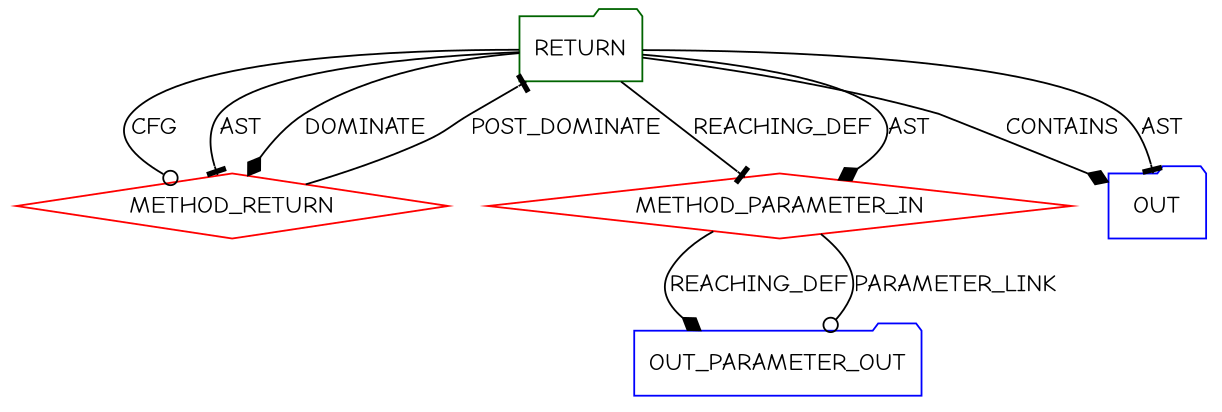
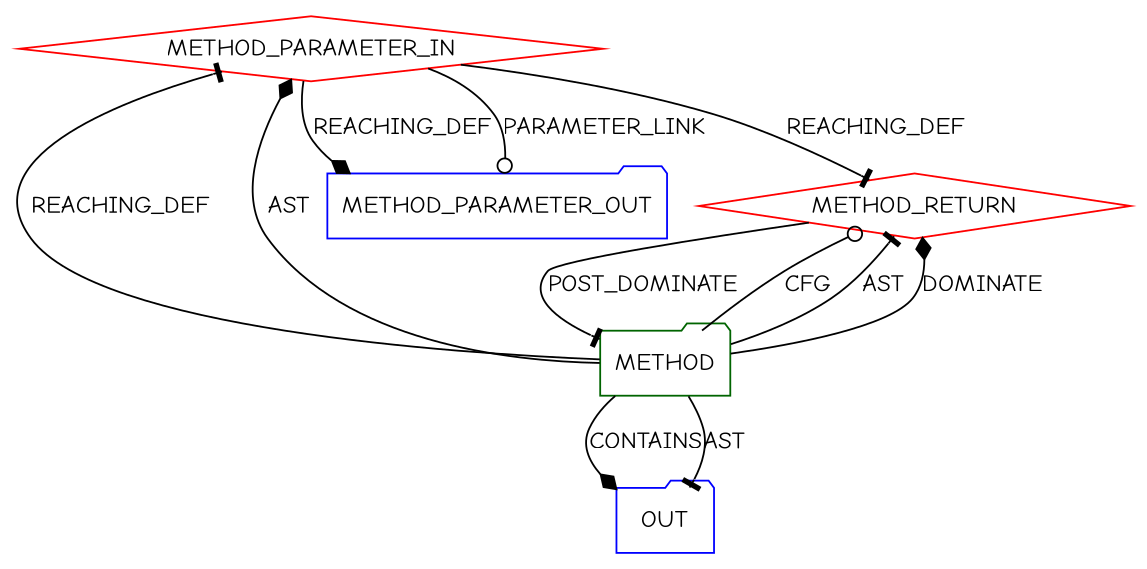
node "RETURN": label "RETURN" -> "METHOD"
edge "METHOD_PARAMETER_IN" -> "METHOD_RETURN": added, label "REACHING_DEF"
node "OUT_PARAMETER_OUT": label "OUT_PARAMETER_OUT" -> "METHOD_PARAMETER_OUT"
